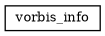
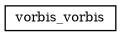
node "vorbis_info": label "vorbis_info" -> "vorbis_vorbis"
